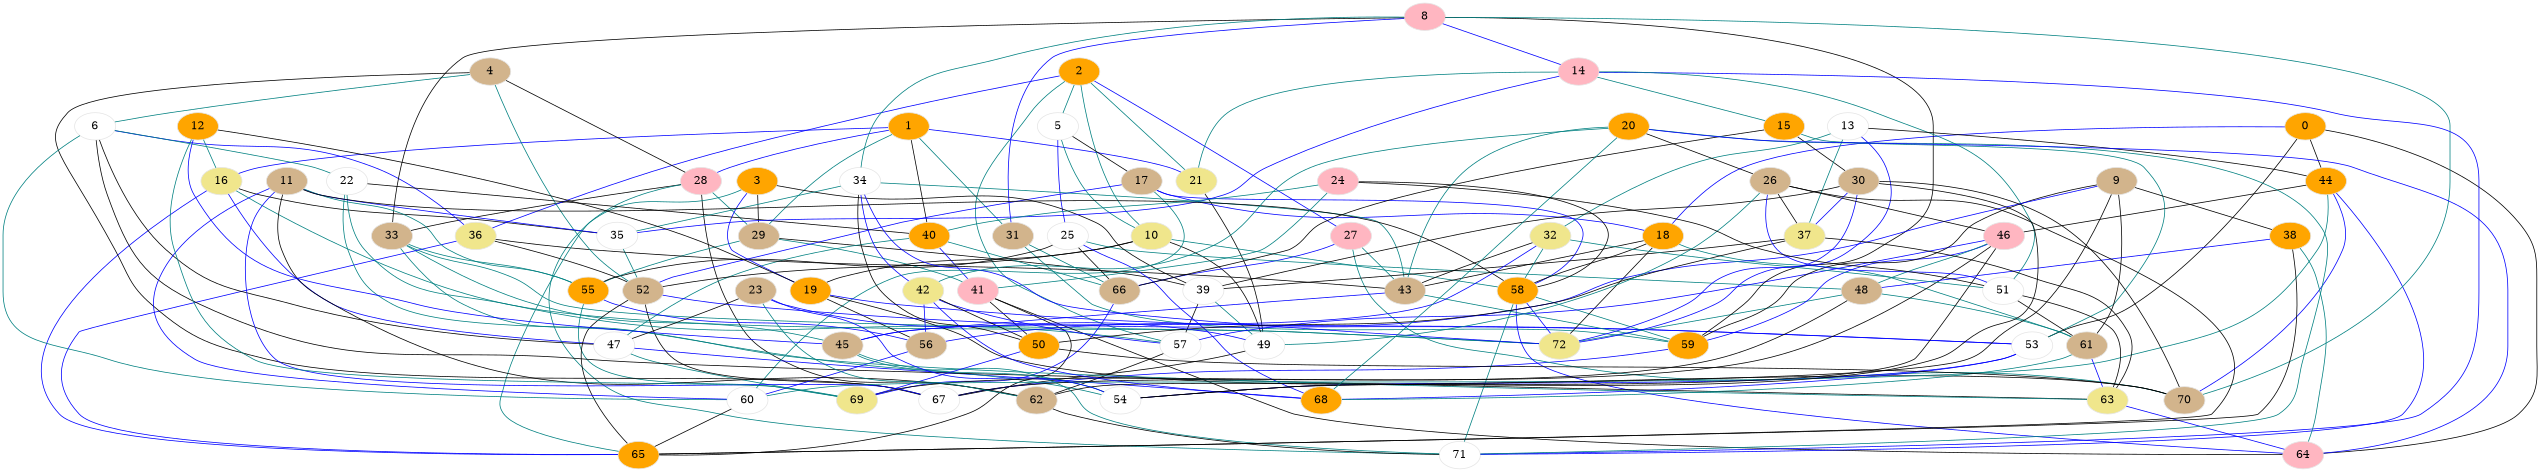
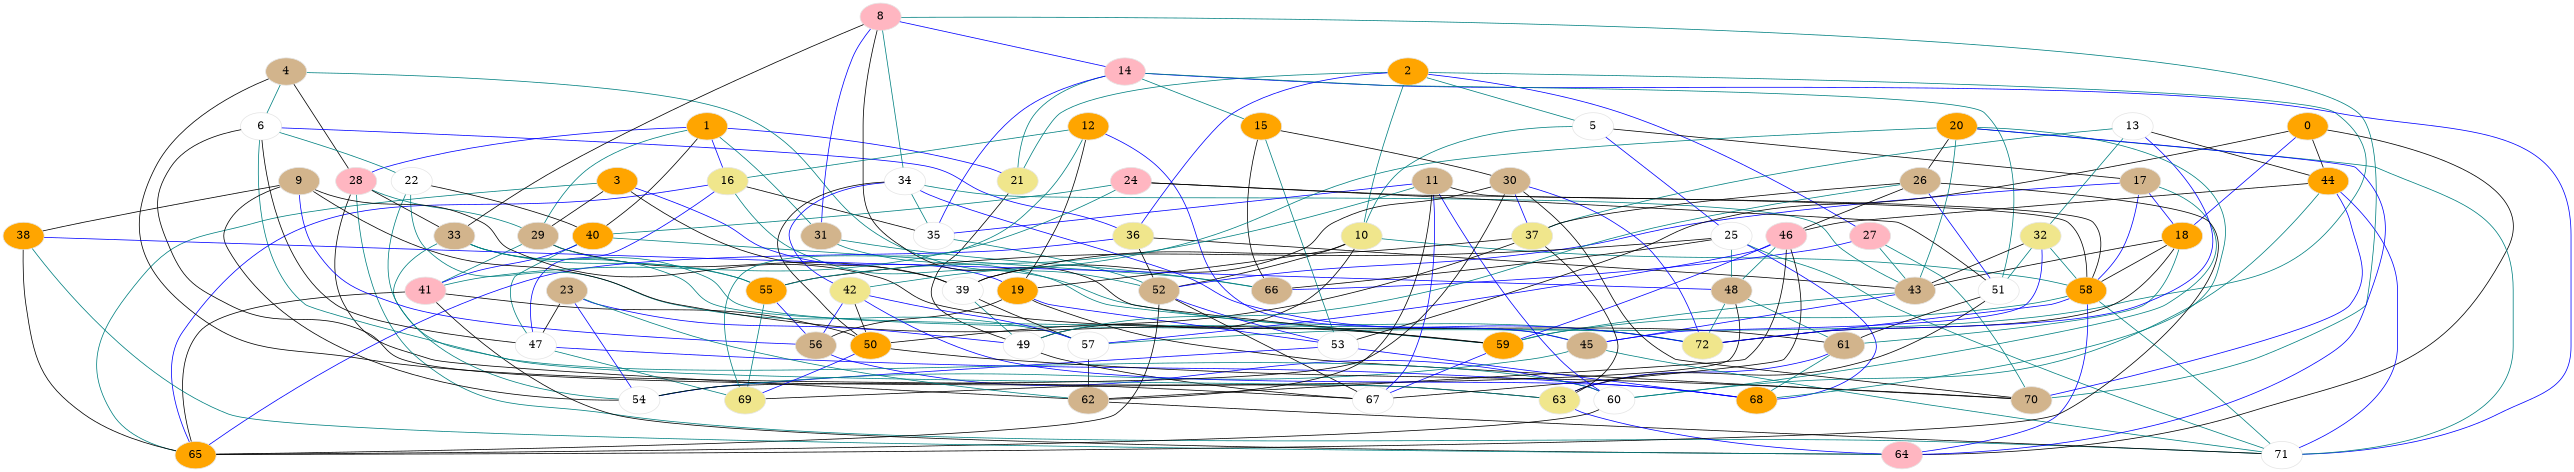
edge "25" -- "71": added
edge "66" -- "69": removed
